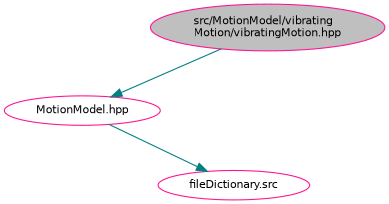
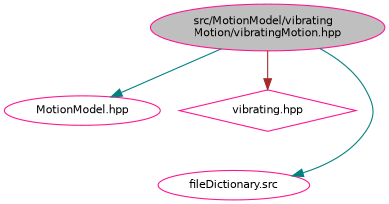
node "vibrating.hpp": added
edge "MotionModel.hpp" -> "fileDictionary.src": now "src/MotionModel/vibrating Motion/vibratingMotion.hpp" -> "fileDictionary.src"
